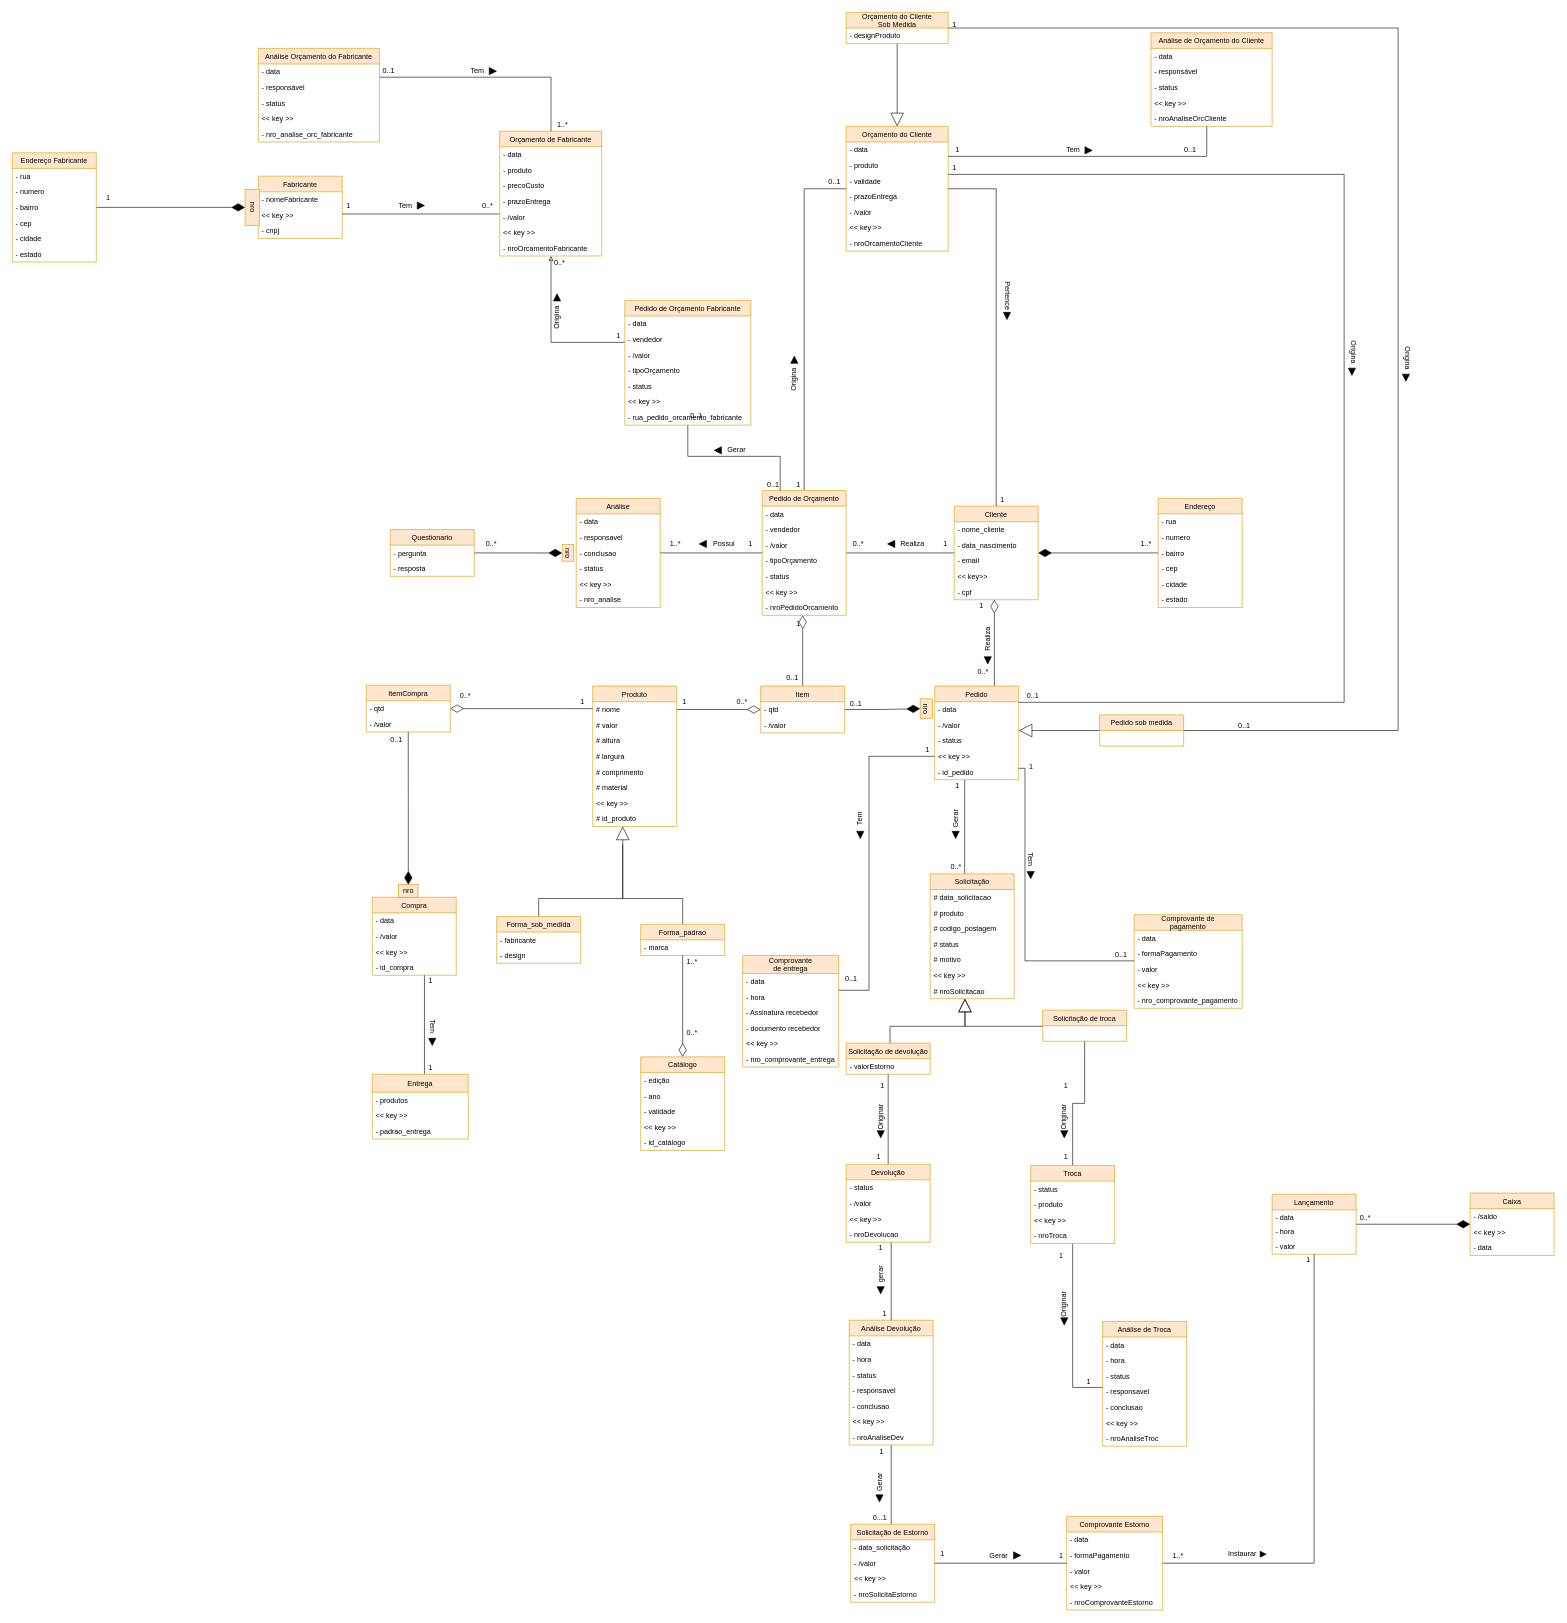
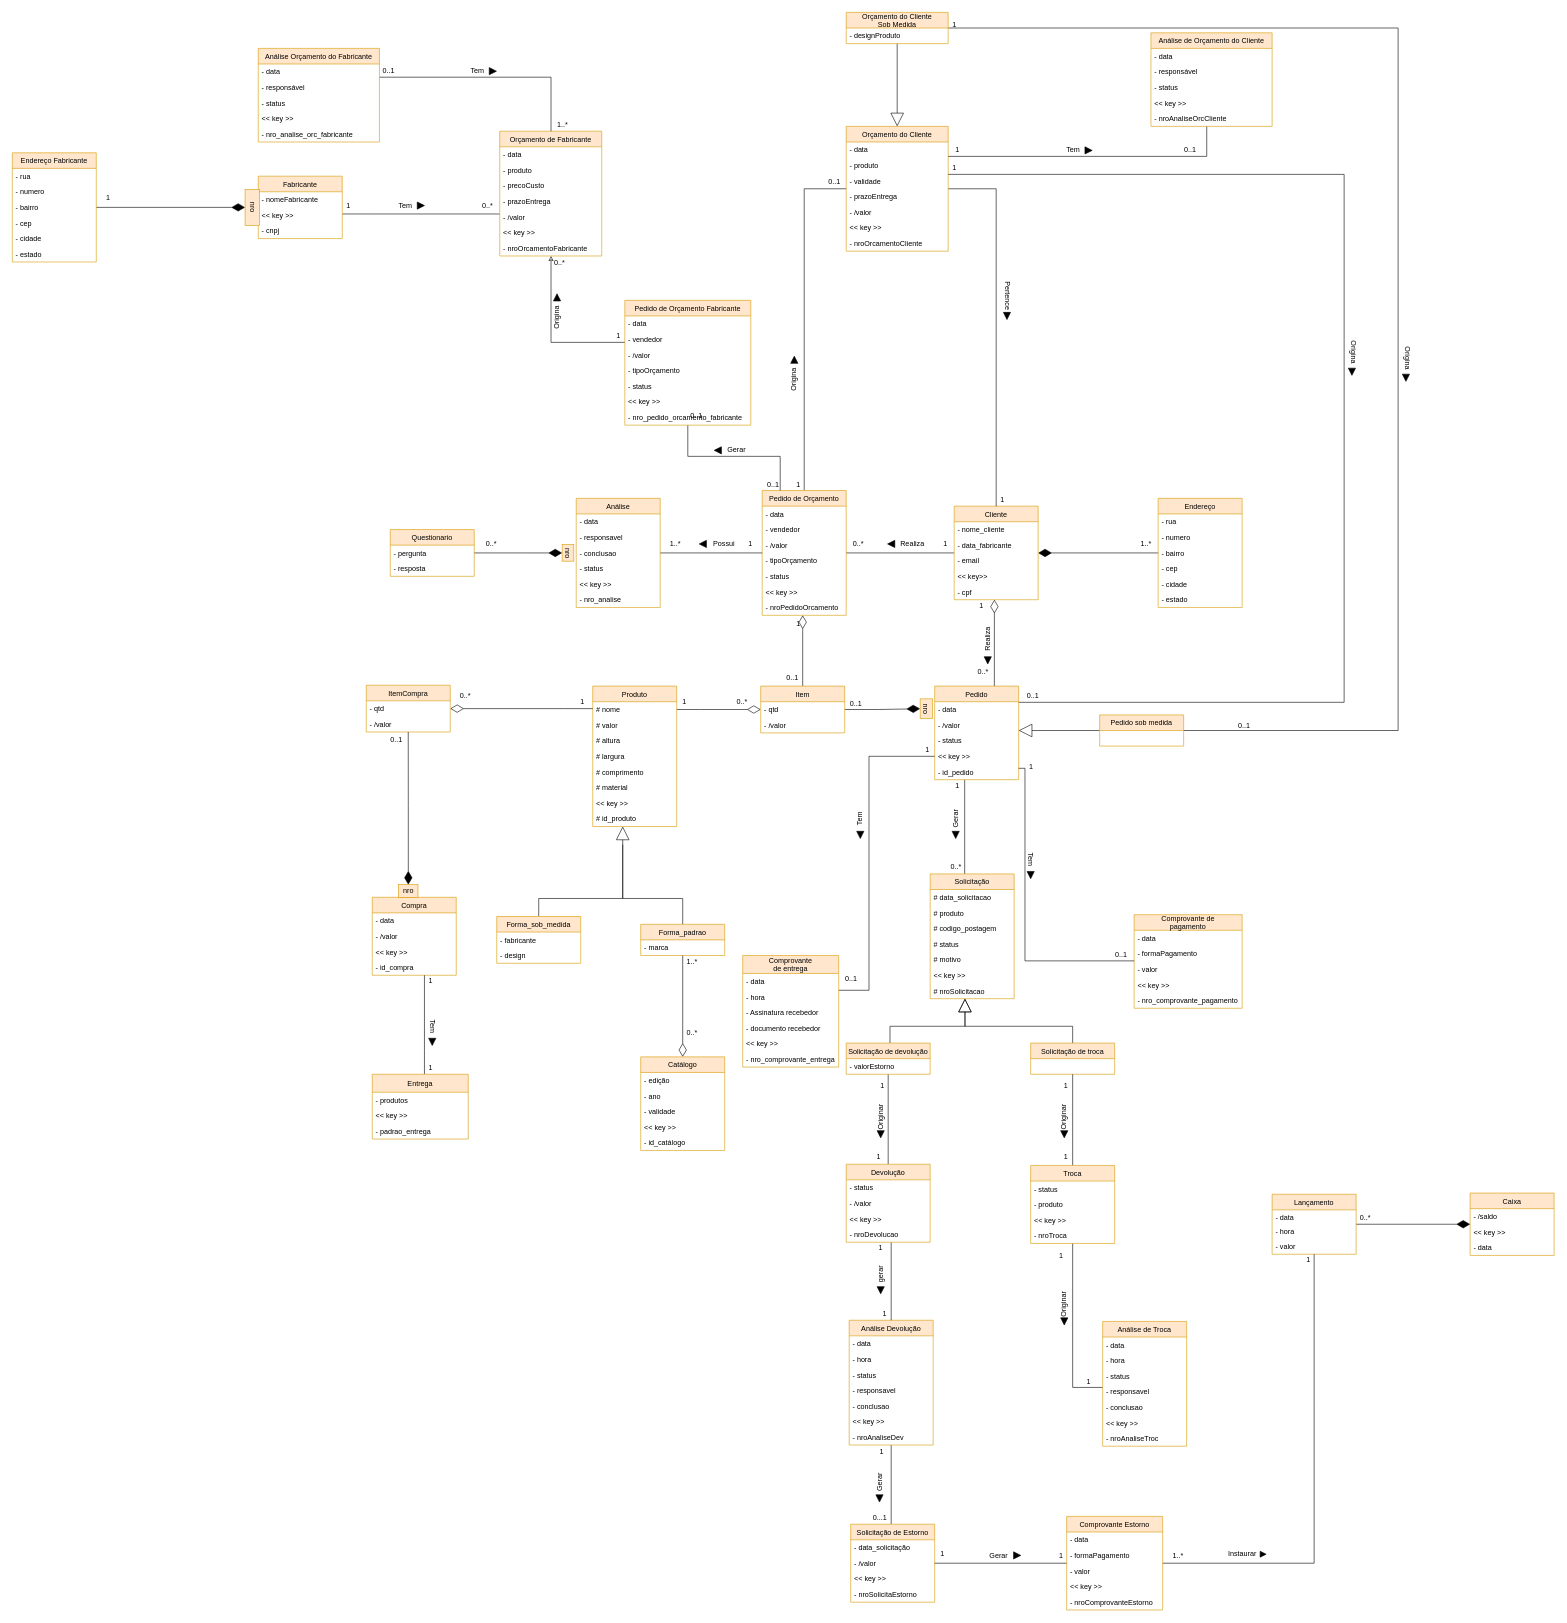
node "- rua_pedido_orcamento_fabricante": label "- rua_pedido_orcamento_fabricante" -> "- nro_pedido_orcamento_fabricante"
node "- data_nascimento": label "- data_nascimento" -> "- data_fabricante"
node "Solicitação de troca": moved (1085, 1026) -> (1073, 1059)
